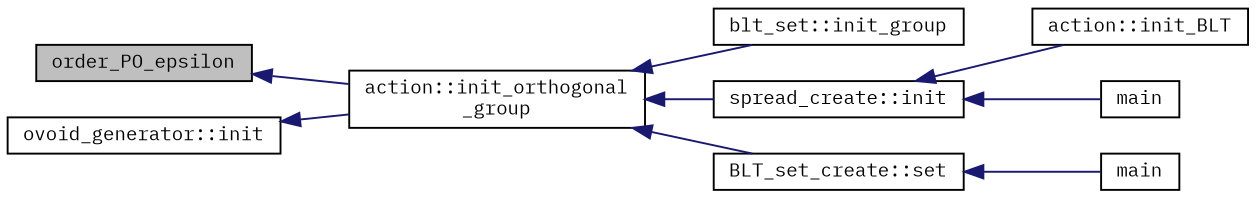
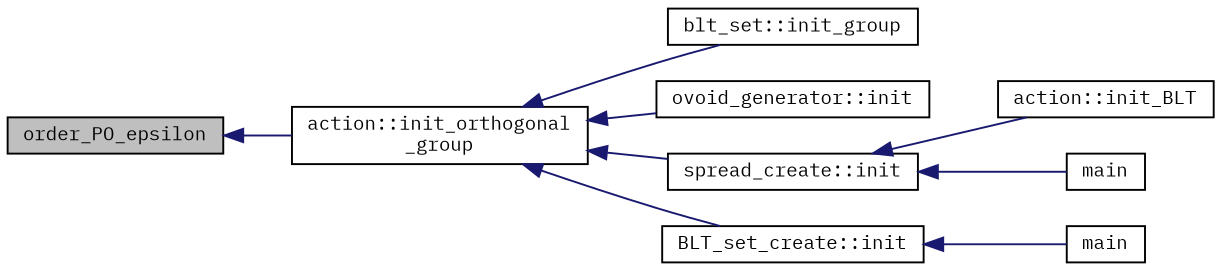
edge "action::init_orthogonal _group" -> "ovoid_generator::init": reversed
node "BLT_set_create::set": label "BLT_set_create::set" -> "BLT_set_create::init"
